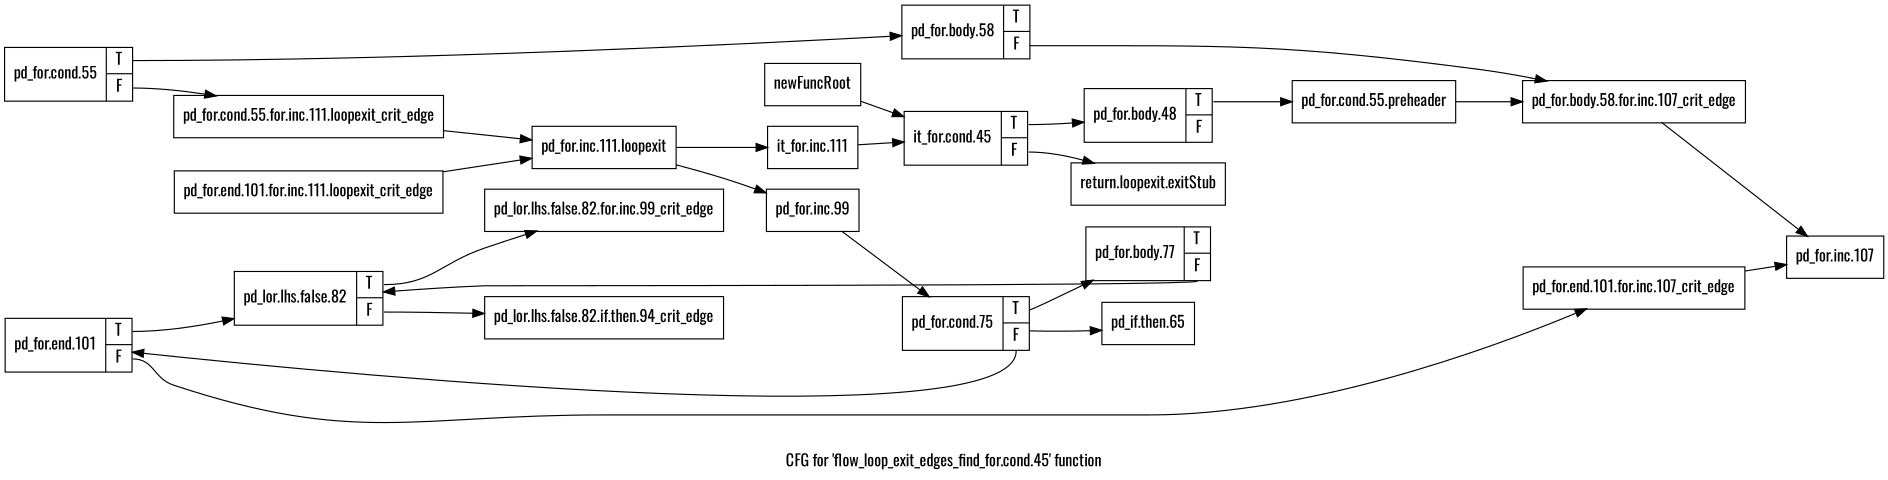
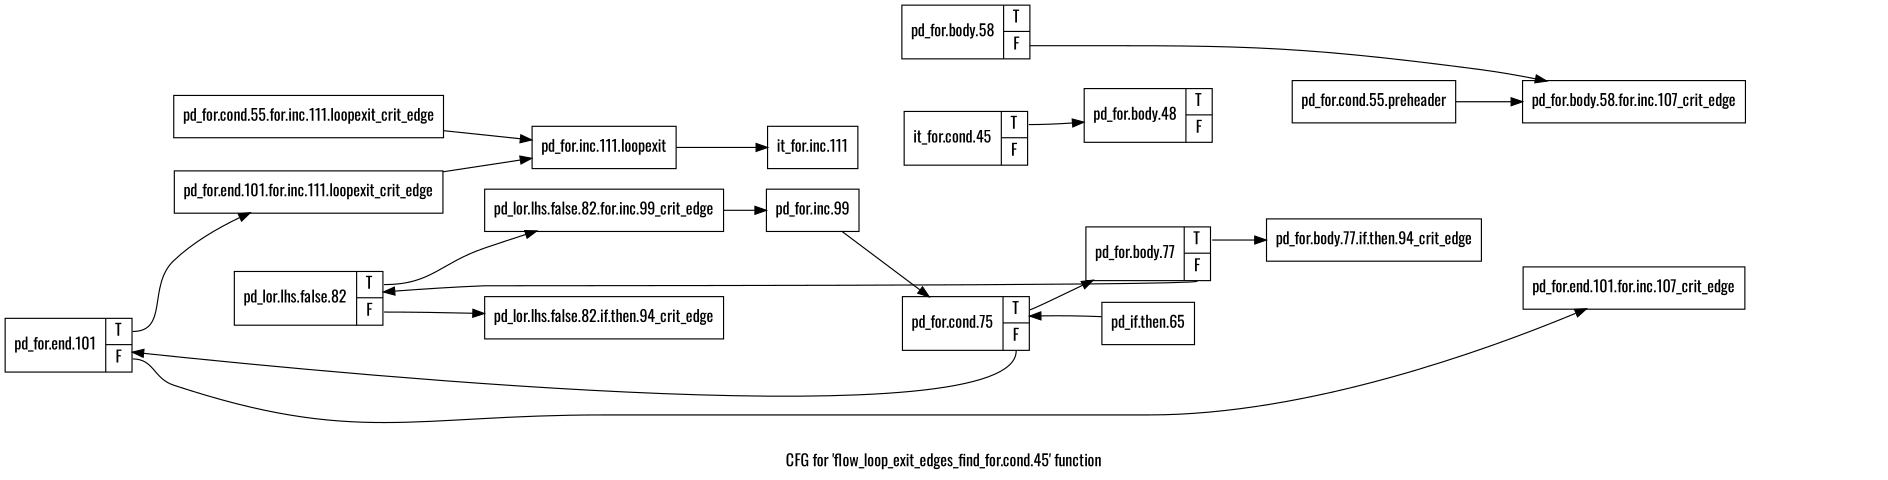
node "pd_for.cond.55": removed
node "newFuncRoot": removed
edge "pd_for.body.48" -> "pd_for.cond.55.preheader": removed
edge "it_for.inc.111" -> "it_for.cond.45": removed
edge "pd_for.inc.111.loopexit" -> "pd_for.inc.99": now "pd_lor.lhs.false.82.for.inc.99_crit_edge" -> "pd_for.inc.99"
node "return.loopexit.exitStub": removed
node "pd_for.body.77.if.then.94_crit_edge": added
node "pd_for.inc.107": removed
edge "pd_for.end.101" -> "pd_lor.lhs.false.82": now "pd_for.end.101" -> "pd_for.end.101.for.inc.111.loopexit_crit_edge"
edge "pd_for.cond.75" -> "pd_if.then.65": reversed
